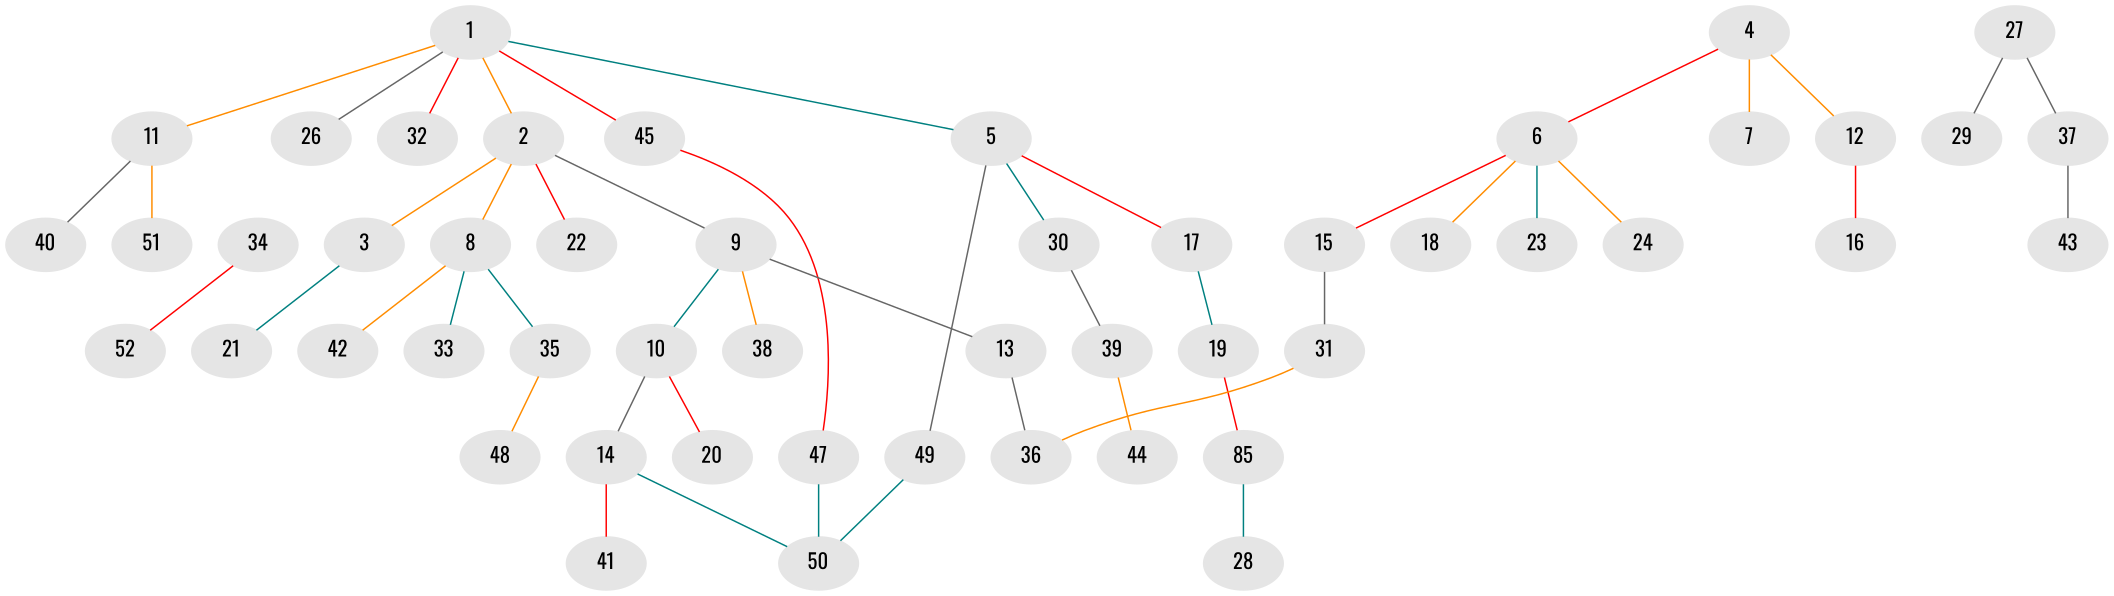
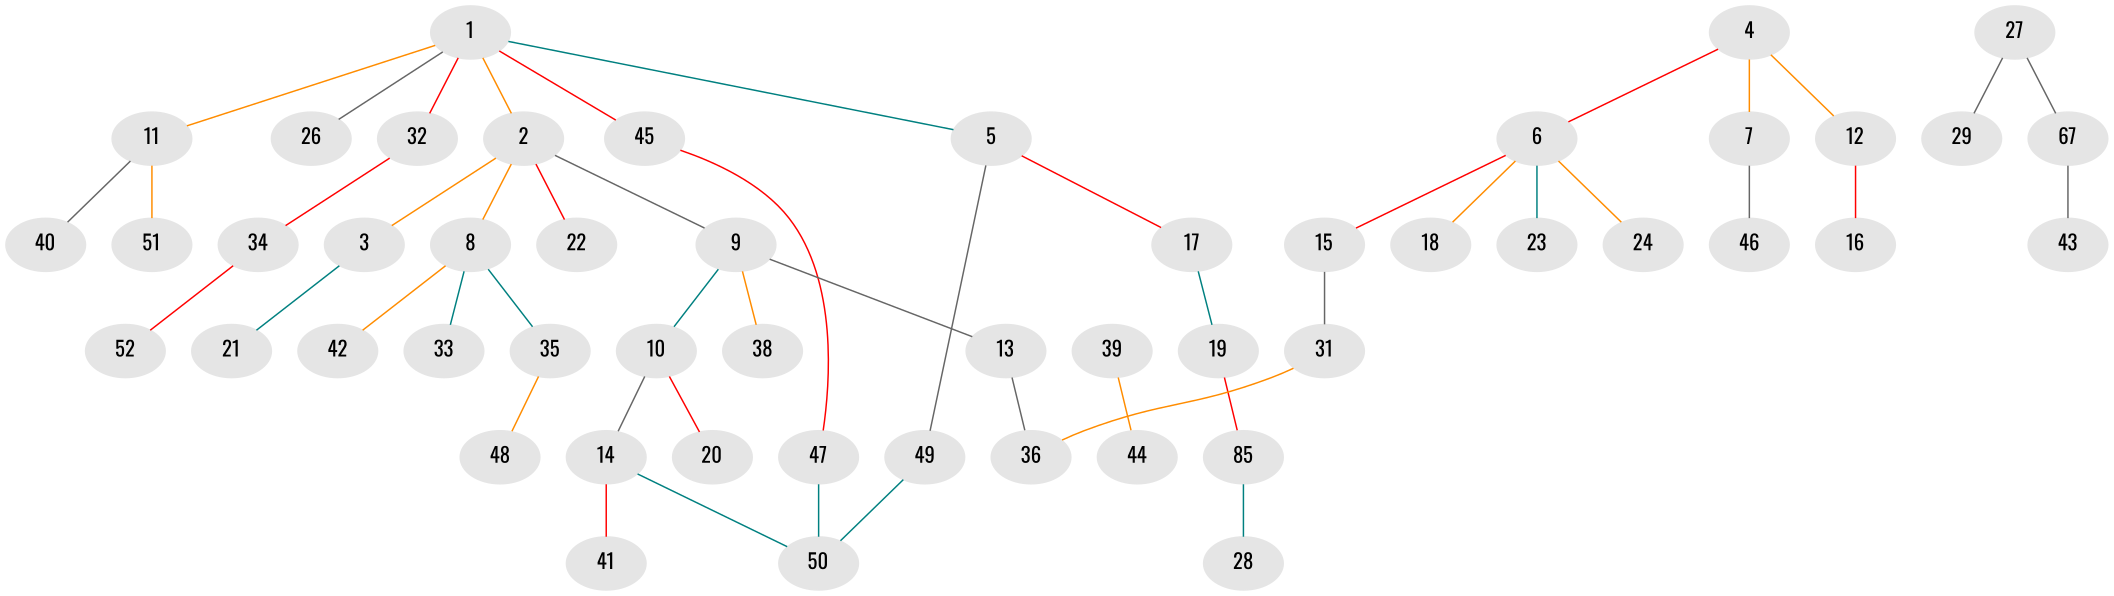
node "37": label "37" -> "67"
edge "32" -- "34": added
node "30": removed
node "46": added
